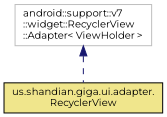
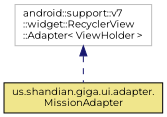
node "us.shandian.giga.ui.adapter. RecyclerView": label "us.shandian.giga.ui.adapter. RecyclerView" -> "us.shandian.giga.ui.adapter. MissionAdapter"
